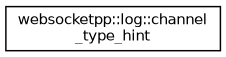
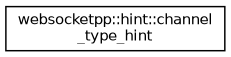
node "websocketpp::log::channel _type_hint": label "websocketpp::log::channel _type_hint" -> "websocketpp::hint::channel _type_hint"
